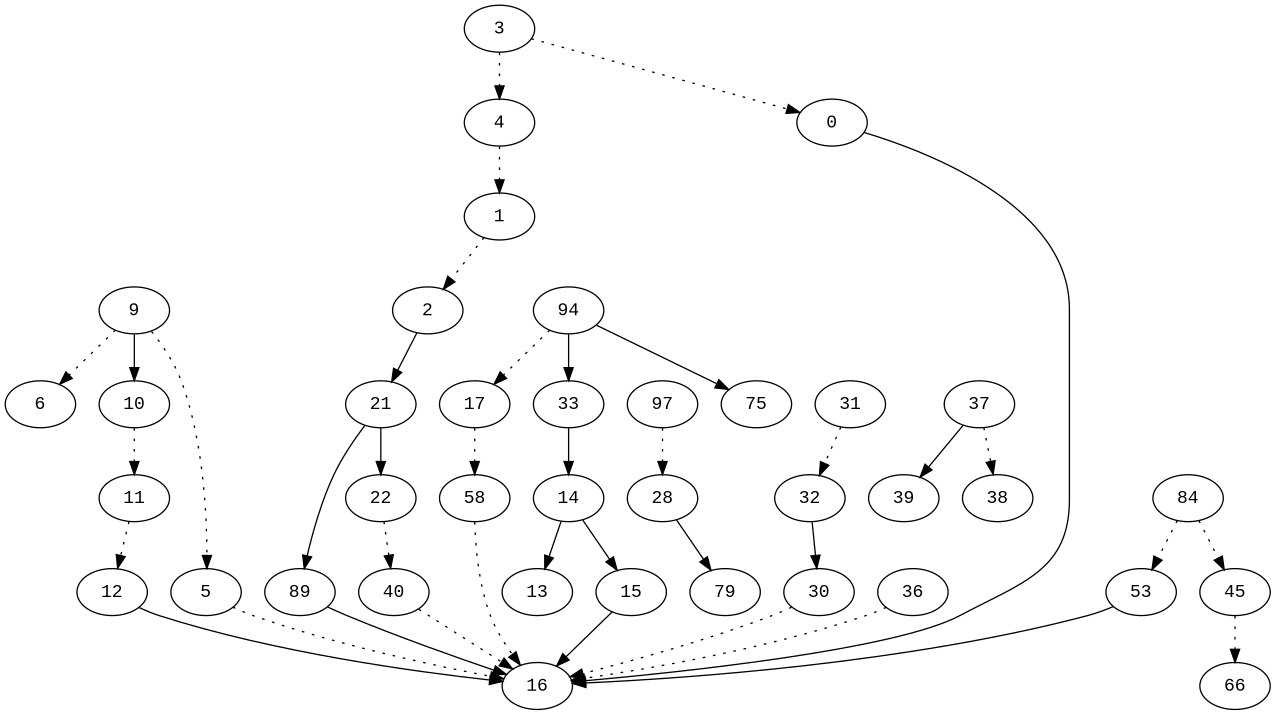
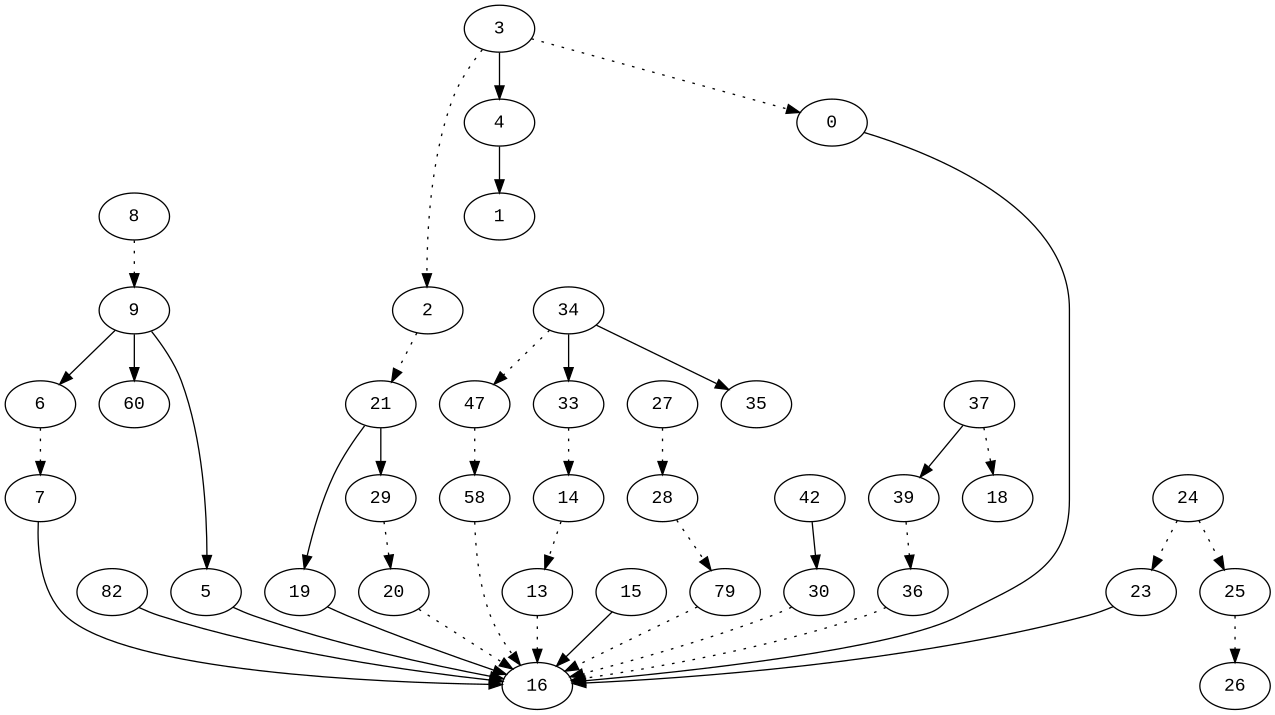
edge "3" -> "4": style dotted -> solid
edge "4" -> "1": style dotted -> solid
node "8": added
edge "1" -> "2": now "3" -> "2"
node "94": label "94" -> "34"
edge "2" -> "21": style solid -> dotted
edge "9" -> "6": style dotted -> solid
node "10": label "10" -> "60"
node "17": label "17" -> "47"
node "97": label "97" -> "27"
node "75": label "75" -> "35"
node "31": removed
edge "9" -> "5": style dotted -> solid
edge "33" -> "14": style solid -> dotted
node "7": added
node "11": removed
node "22": label "22" -> "29"
node "32": label "32" -> "42"
node "38": label "38" -> "18"
node "84": label "84" -> "24"
edge "14" -> "13": style solid -> dotted
edge "39" -> "36": added
edge "14" -> "15": removed
edge "28" -> "79": style solid -> dotted
node "12": label "12" -> "82"
node "89": label "89" -> "19"
node "40": label "40" -> "20"
node "53": label "53" -> "23"
node "45": label "45" -> "25"
edge "13" -> "16": added
edge "79" -> "16": added
edge "5" -> "16": style dotted -> solid
node "66": label "66" -> "26"
